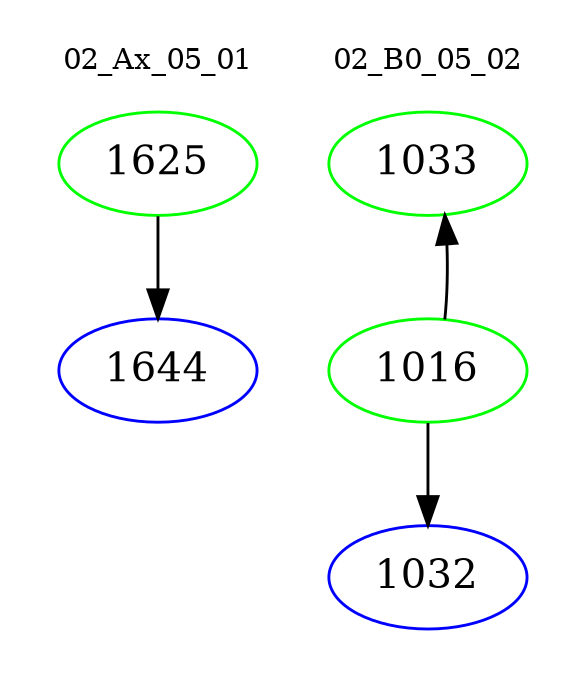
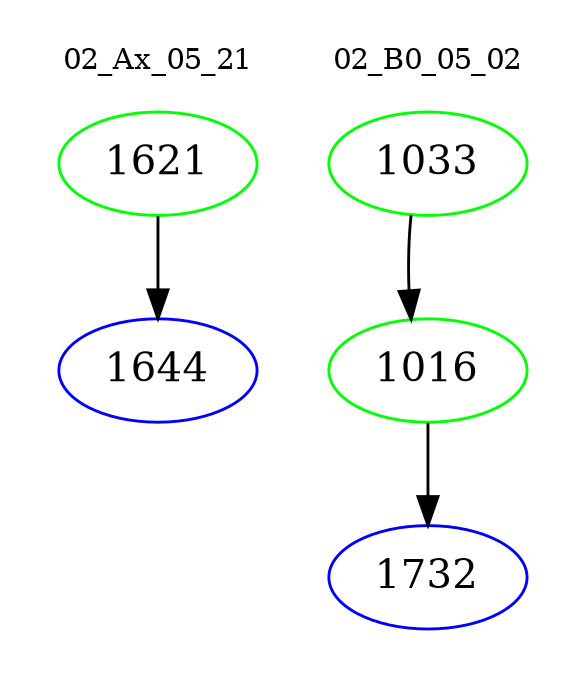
cluster "02_Ax_05_01": label "02_Ax_05_01" -> "02_Ax_05_21"
node "1625": label "1625" -> "1621"
edge "1016" -> "1033": reversed
node "1032": label "1032" -> "1732"
